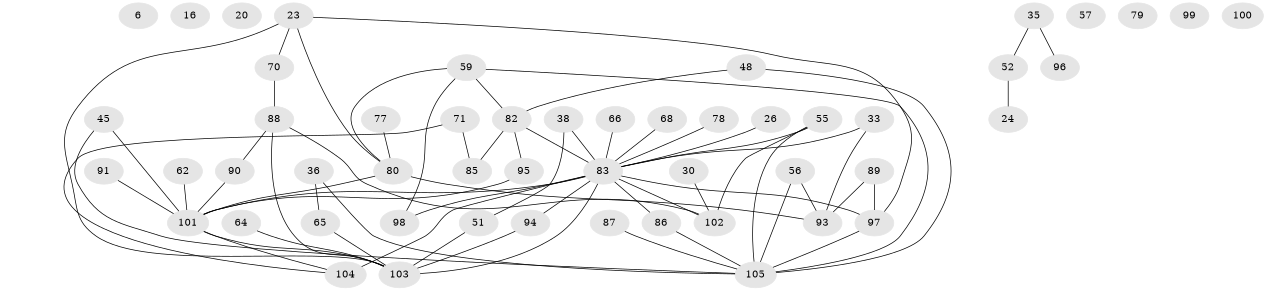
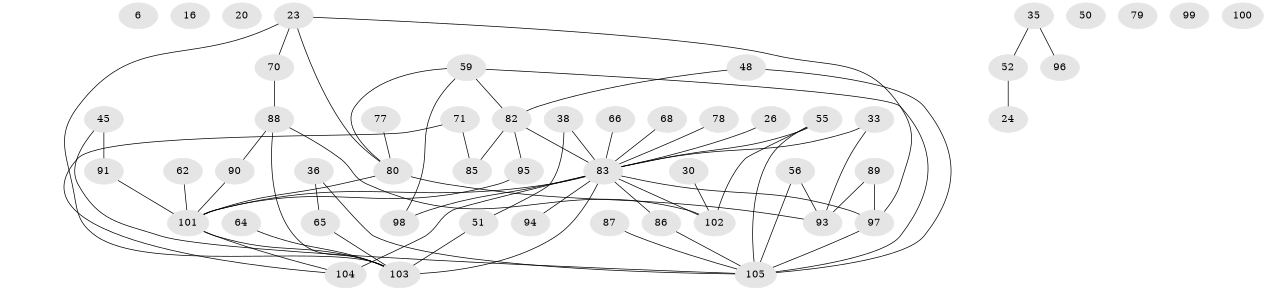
node "57": label "57" -> "50"
edge "45" -- "101": now "45" -- "91"
edge "94" -- "103": removed
